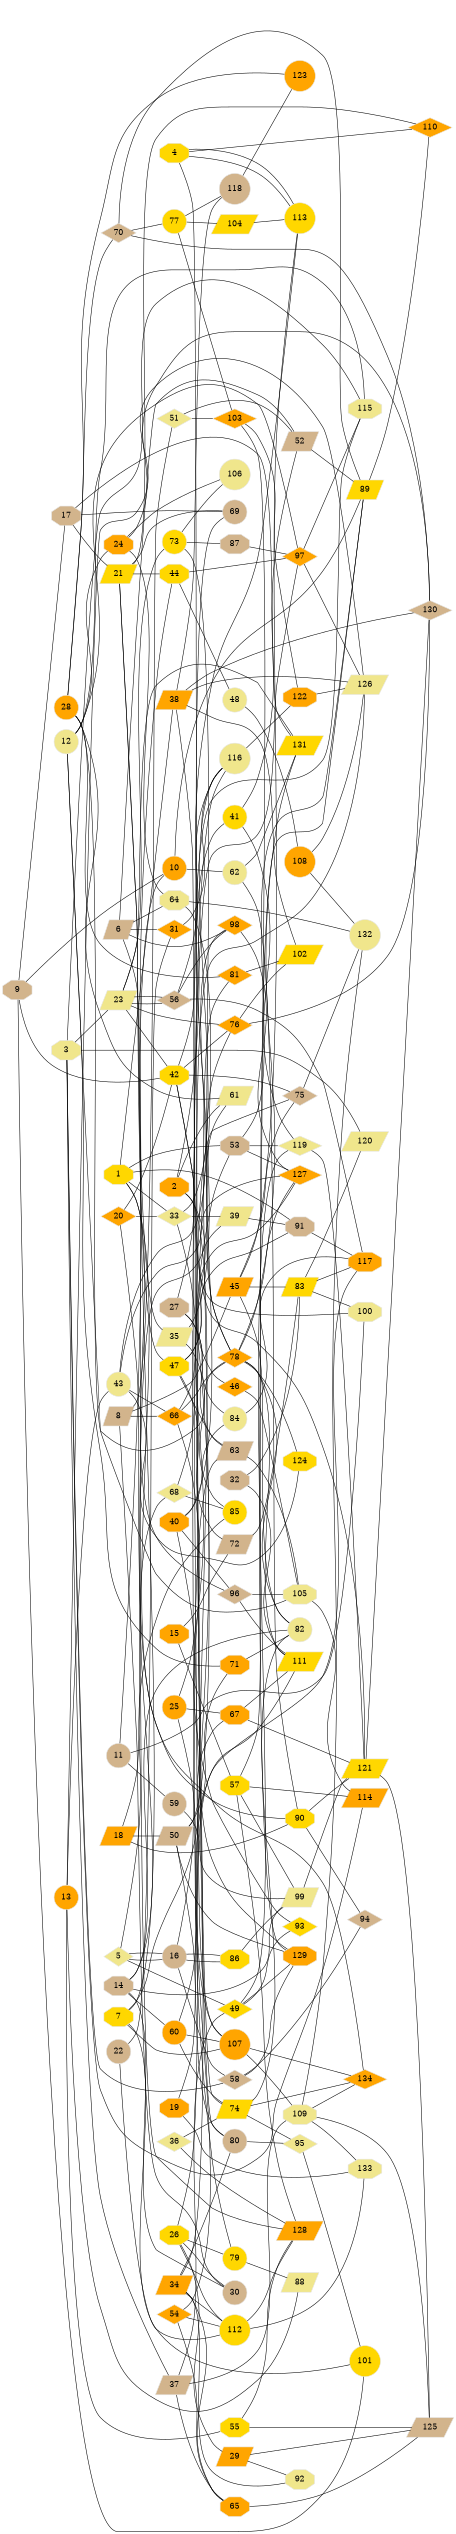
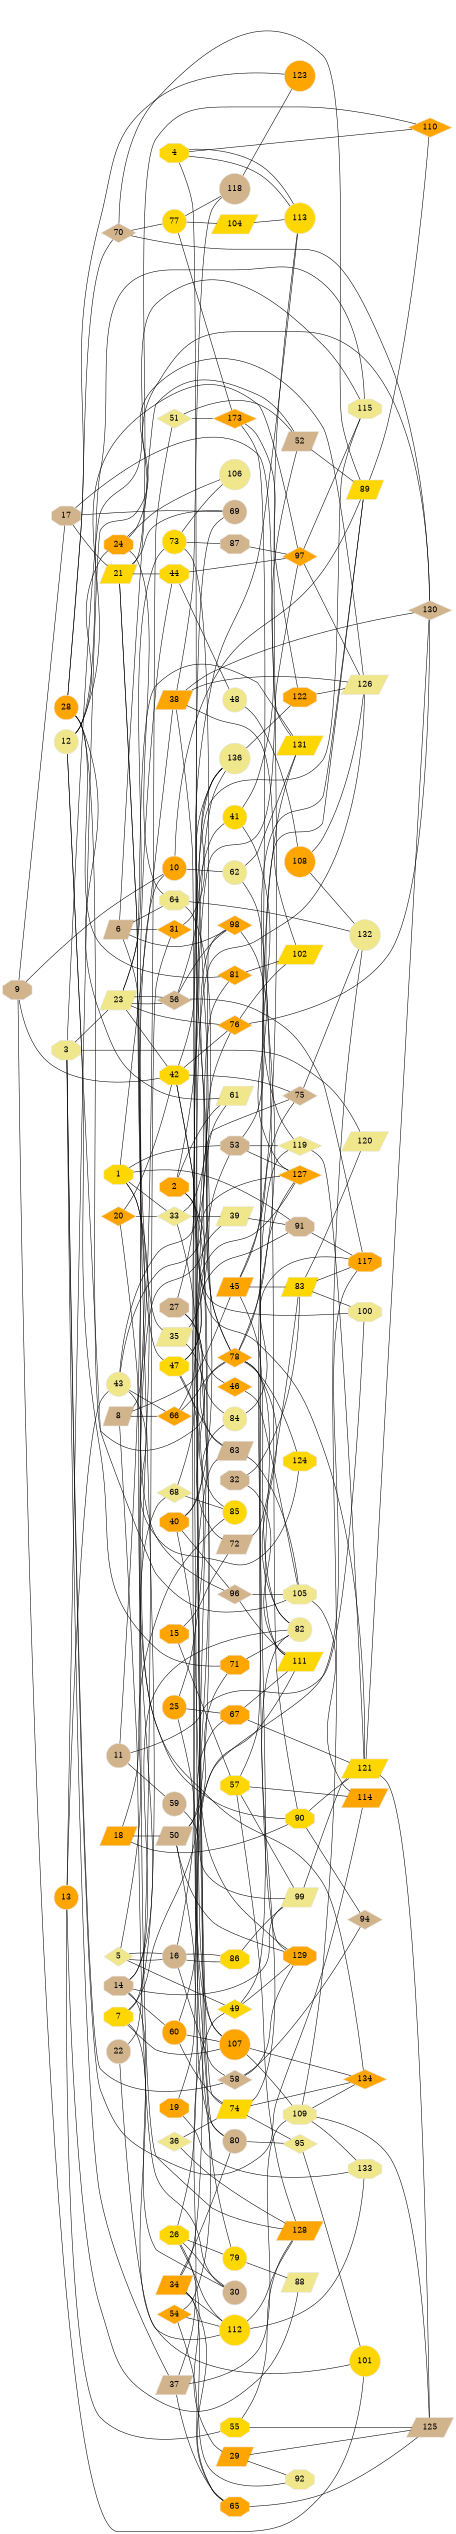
node "103": label "103" -> "173"
node "116": label "116" -> "136"
node "93": removed
